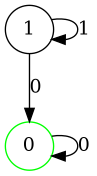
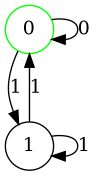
edge "0" -> "1": added, label "1"
edge "1" -> "0": label "0" -> "1"
